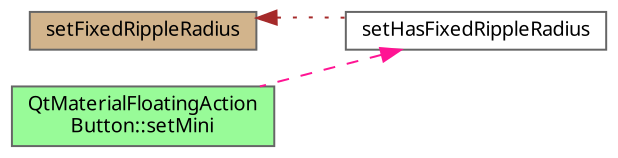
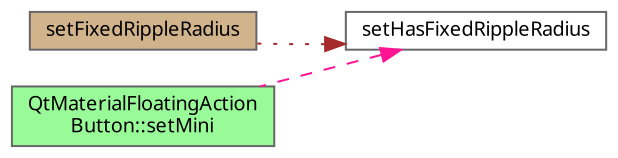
edge "setHasFixedRippleRadius" -> "setFixedRippleRadius": reversed
